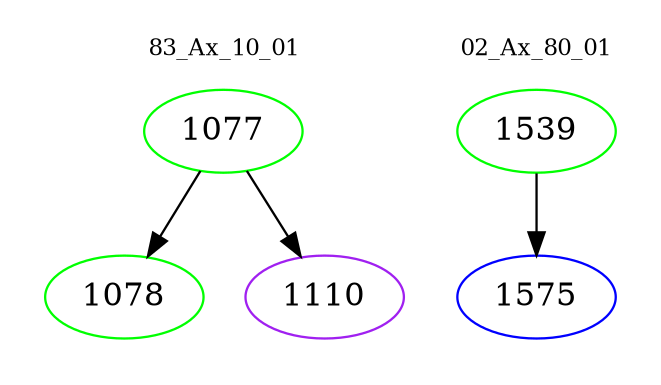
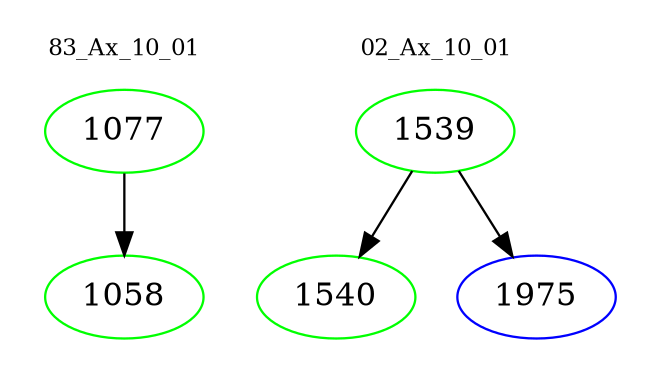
cluster "02_Ax_80_01": label "02_Ax_80_01" -> "02_Ax_10_01"
node "1078": label "1078" -> "1058"
node "1110": removed
node "1540": added
node "1575": label "1575" -> "1975"
